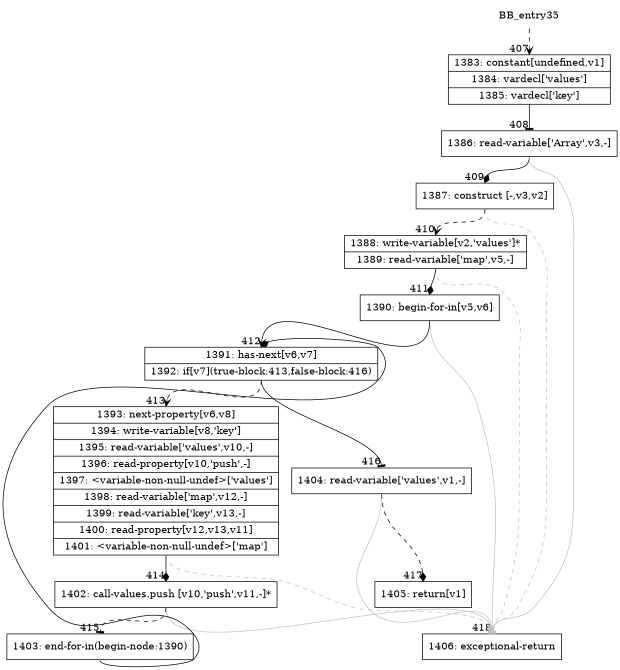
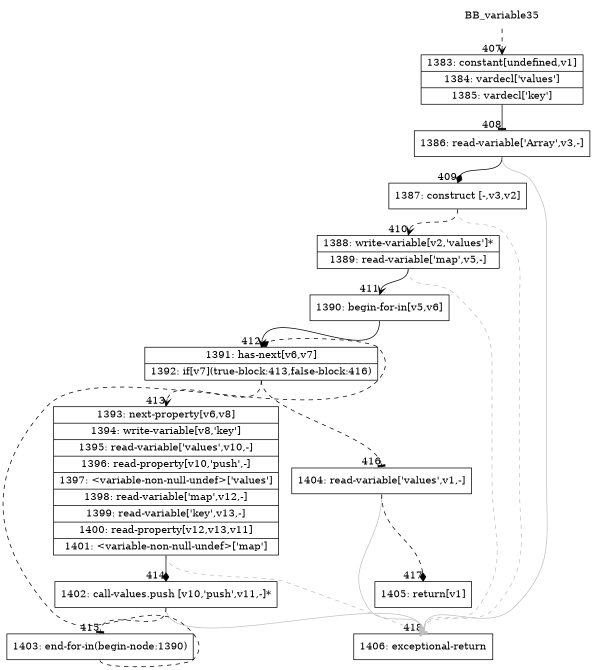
node "BB_entry35": label "BB_entry35" -> "BB_variable35"
edge "1388: write-variable[v2,'values']*" -> "1390: begin-for-in[v5,v6]": arrowhead diamond -> vee
edge "1403: end-for-in(begin-node:1390)" -> "1391: has-next[v6,v7]": style solid -> dashed
edge "1391: has-next[v6,v7]" -> "1404: read-variable['values',v1,-]": style solid -> dashed
edge "1390: begin-for-in[v5,v6]" -> "1406: exceptional-return": removed
